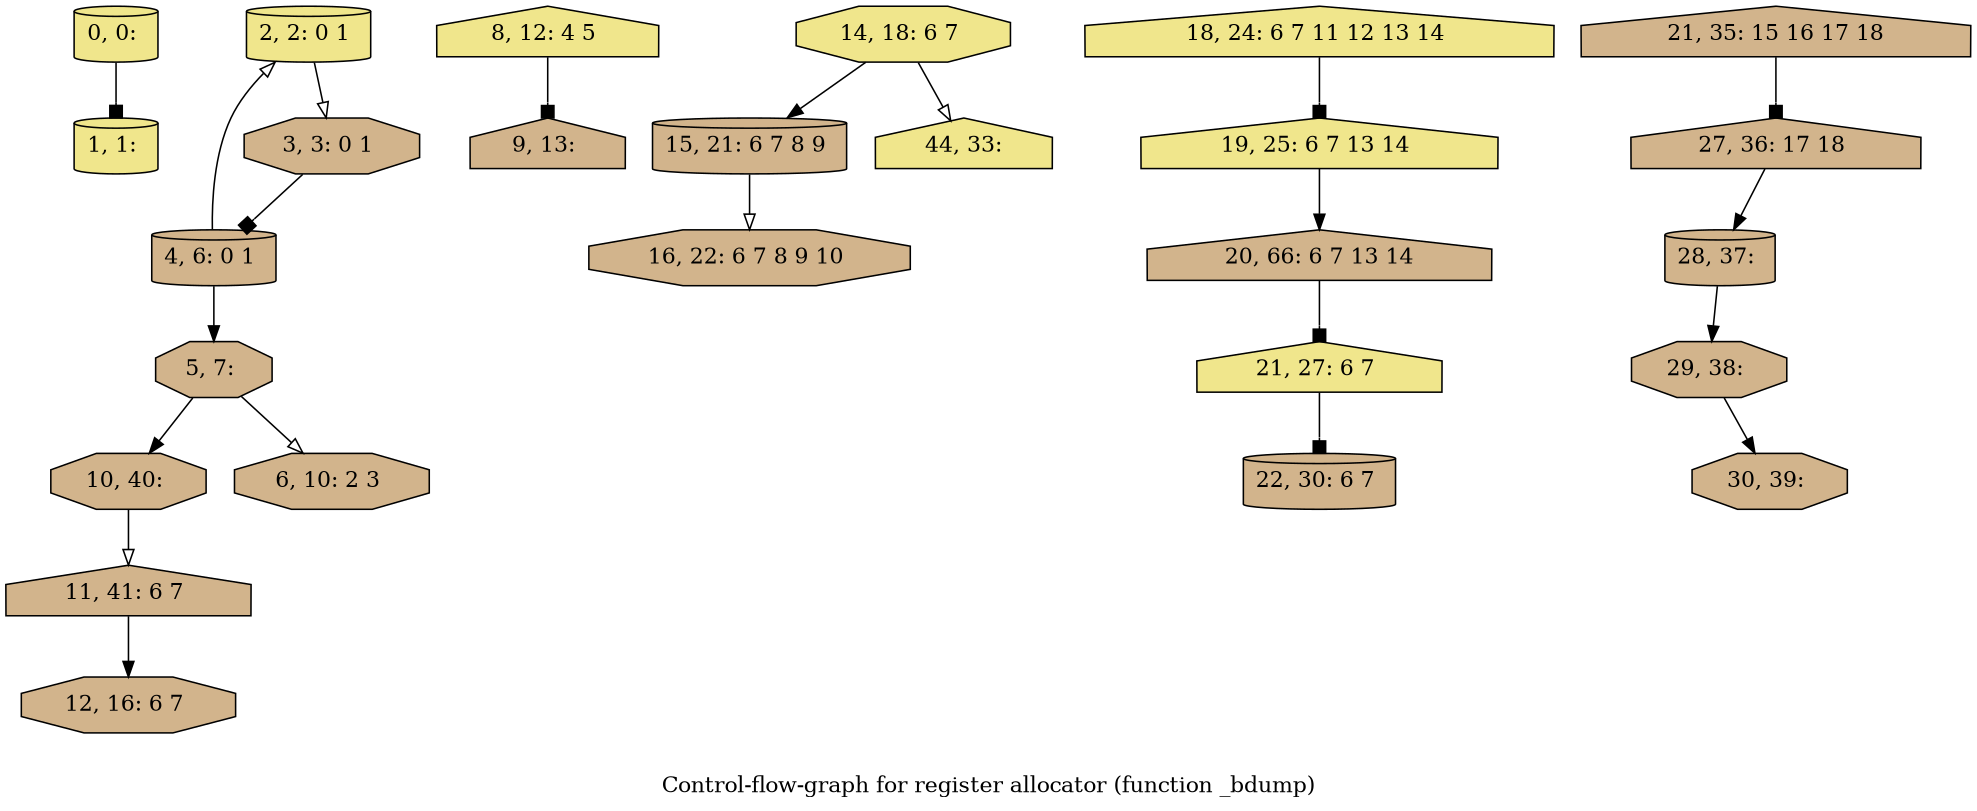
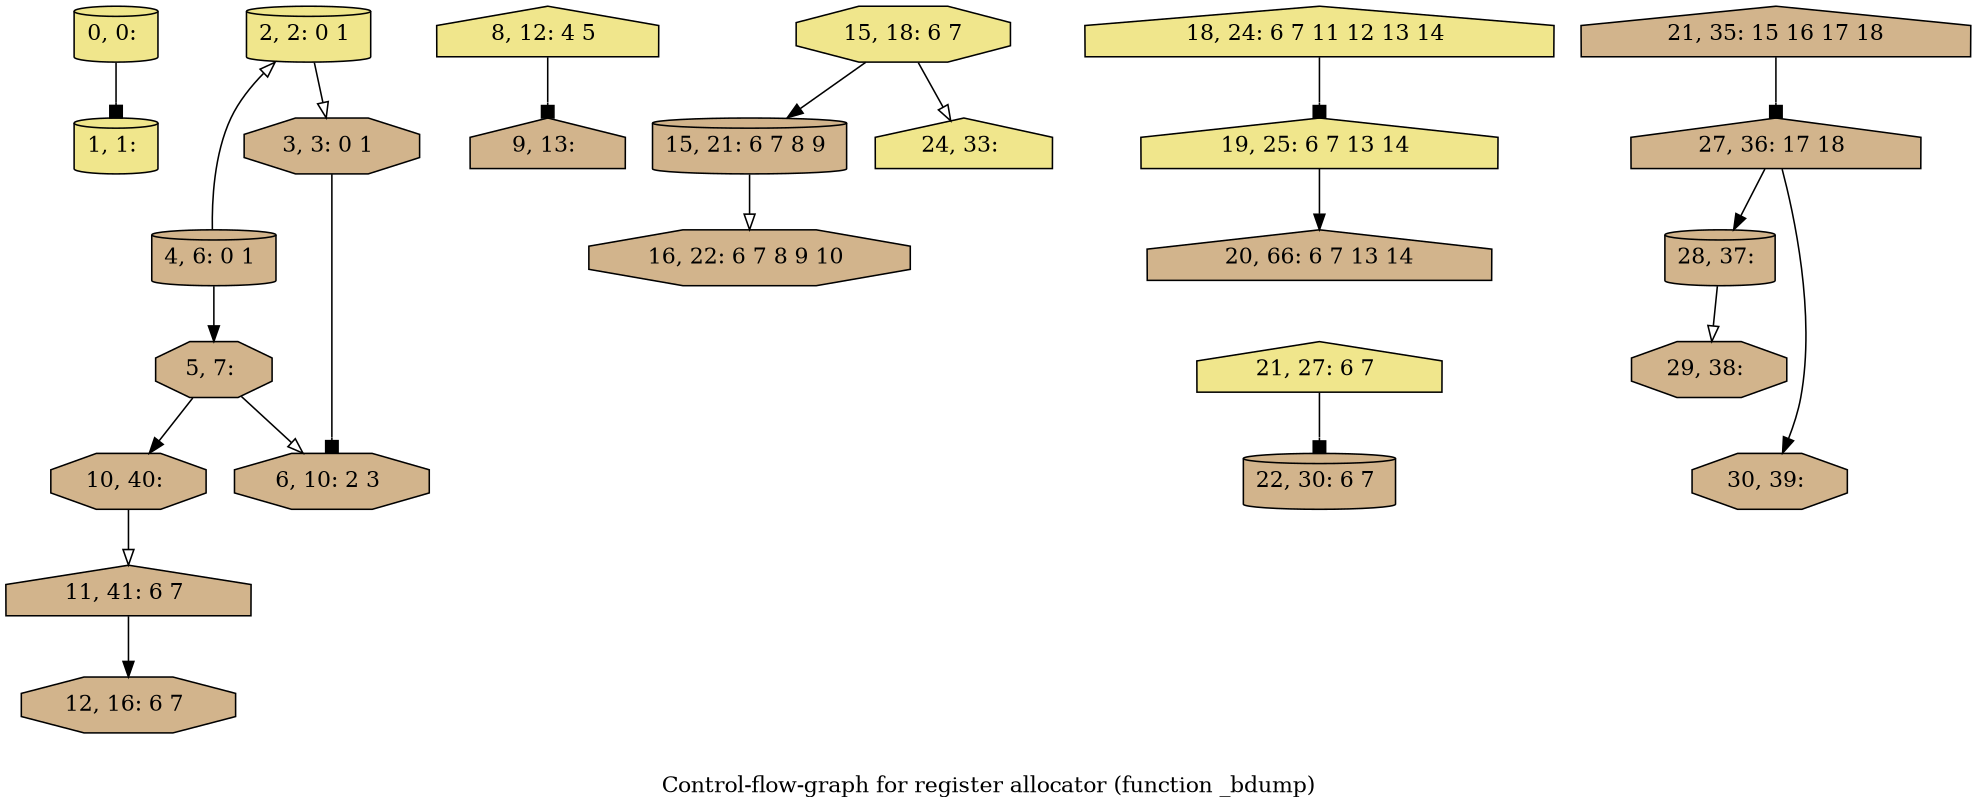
node "14, 18: 6 7": label "14, 18: 6 7" -> "15, 18: 6 7"
node "44, 33:": label "44, 33:" -> "24, 33:"
edge "3, 3: 0 1" -> "4, 6: 0 1": now "3, 3: 0 1" -> "6, 10: 2 3"
edge "20, 66: 6 7 13 14" -> "21, 27: 6 7": removed
edge "28, 37:" -> "29, 38:": arrowhead normal -> onormal
edge "29, 38:" -> "30, 39:": now "27, 36: 17 18" -> "30, 39:"
